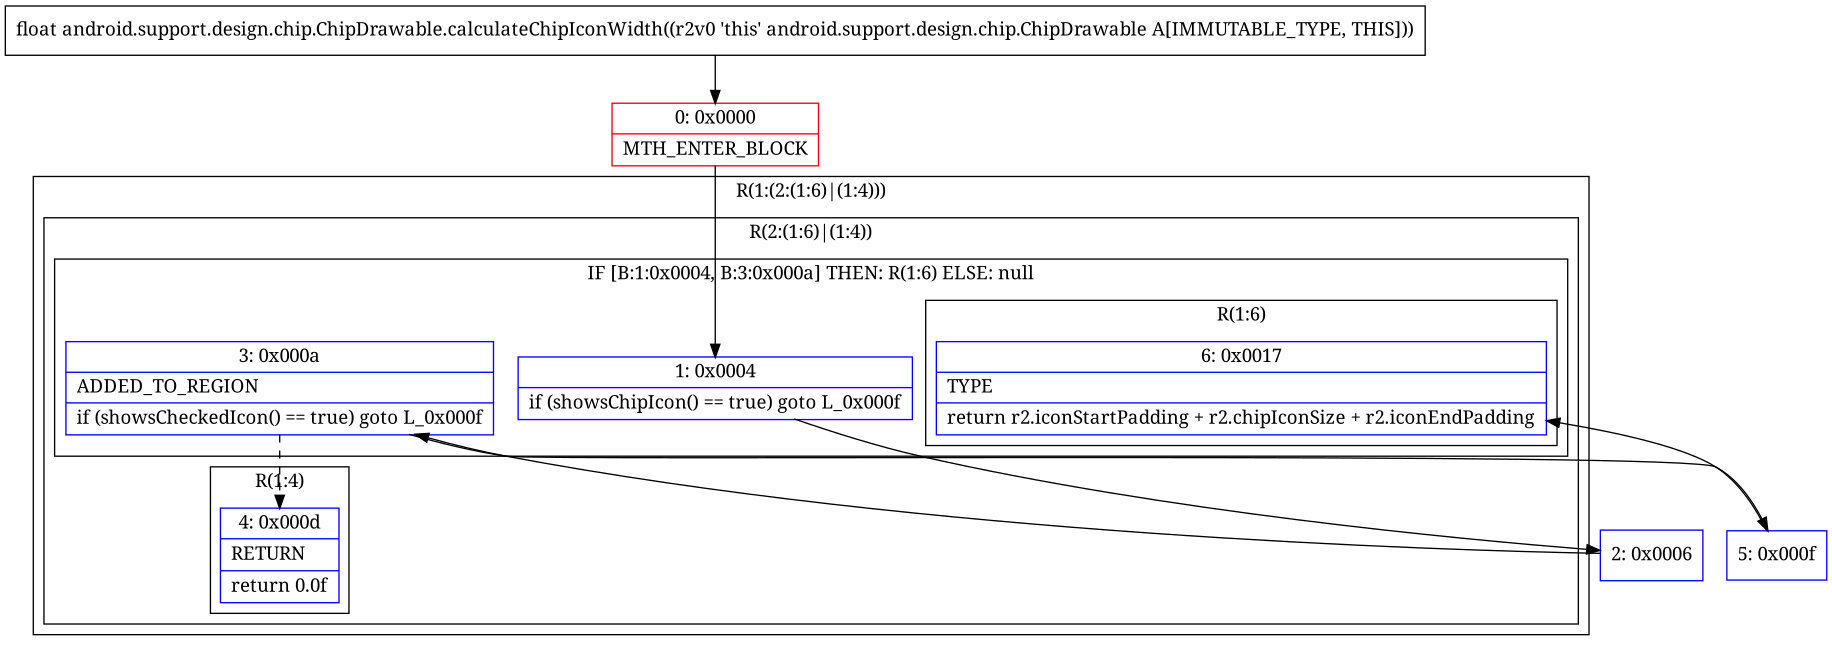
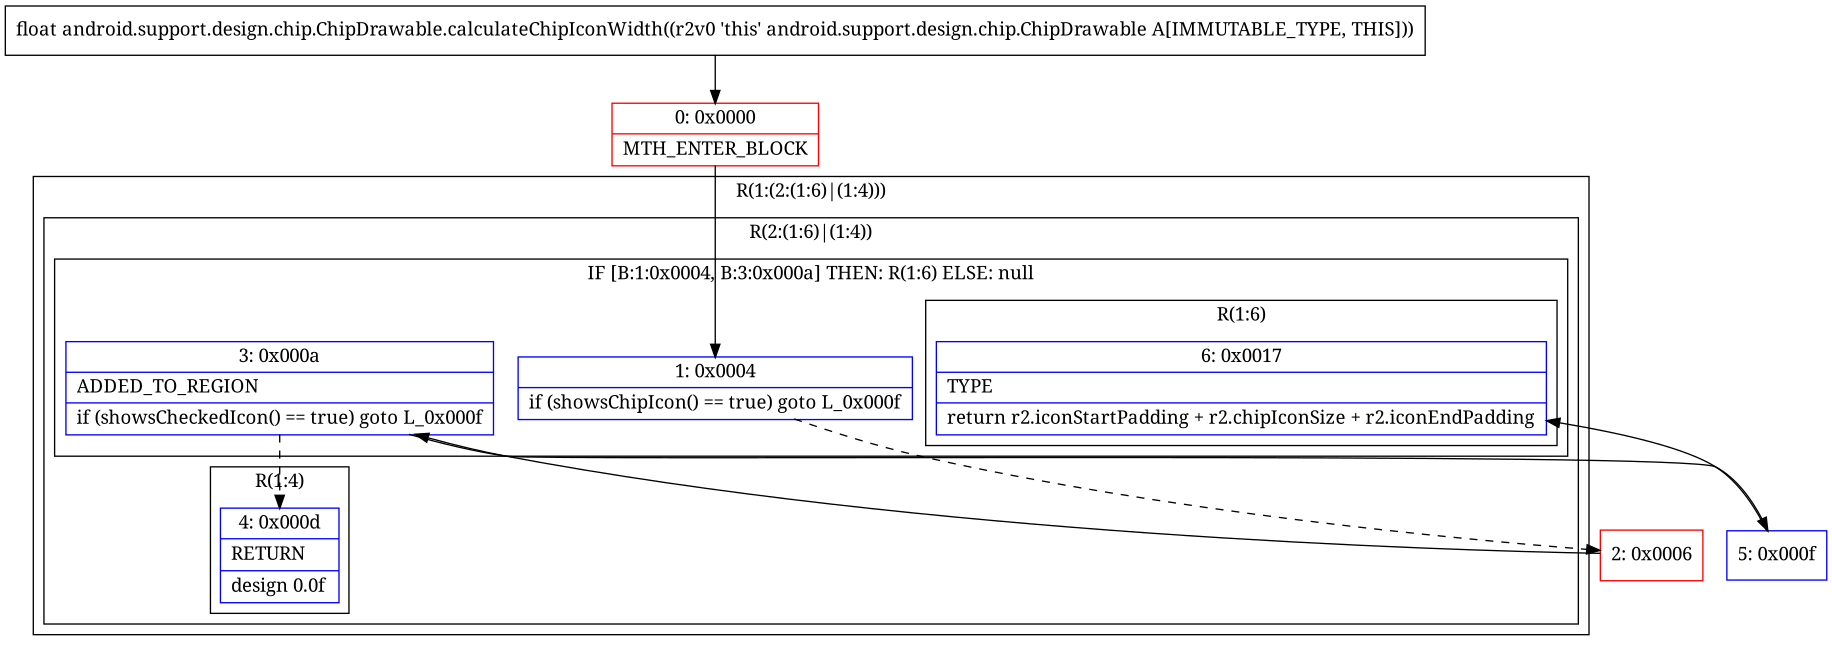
edge "1: 0x0004" -> "2: 0x0006": style solid -> dashed
node "2: 0x0006": color blue -> red
node "4: 0x000d": text "return 0.0f" -> "design 0.0f"
